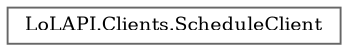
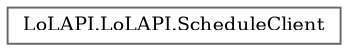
node "LoLAPI.Clients.ScheduleClient": label "LoLAPI.Clients.ScheduleClient" -> "LoLAPI.LoLAPI.ScheduleClient"
